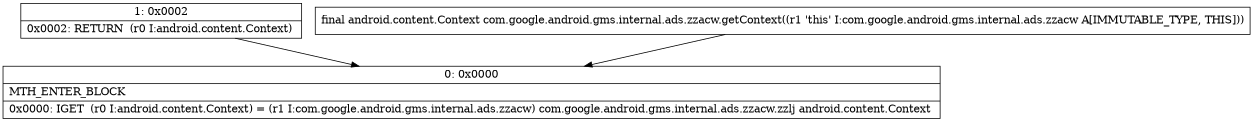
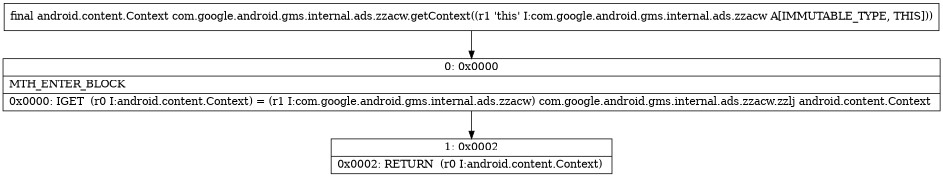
edge "1: 0x0002" -> "0: 0x0000": reversed
